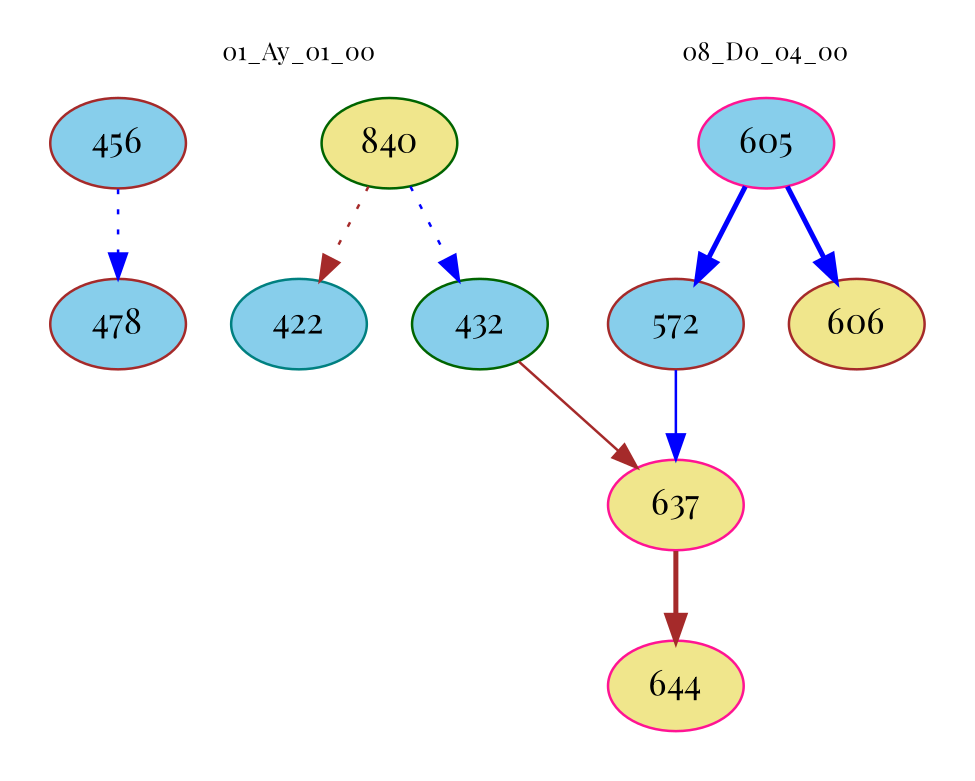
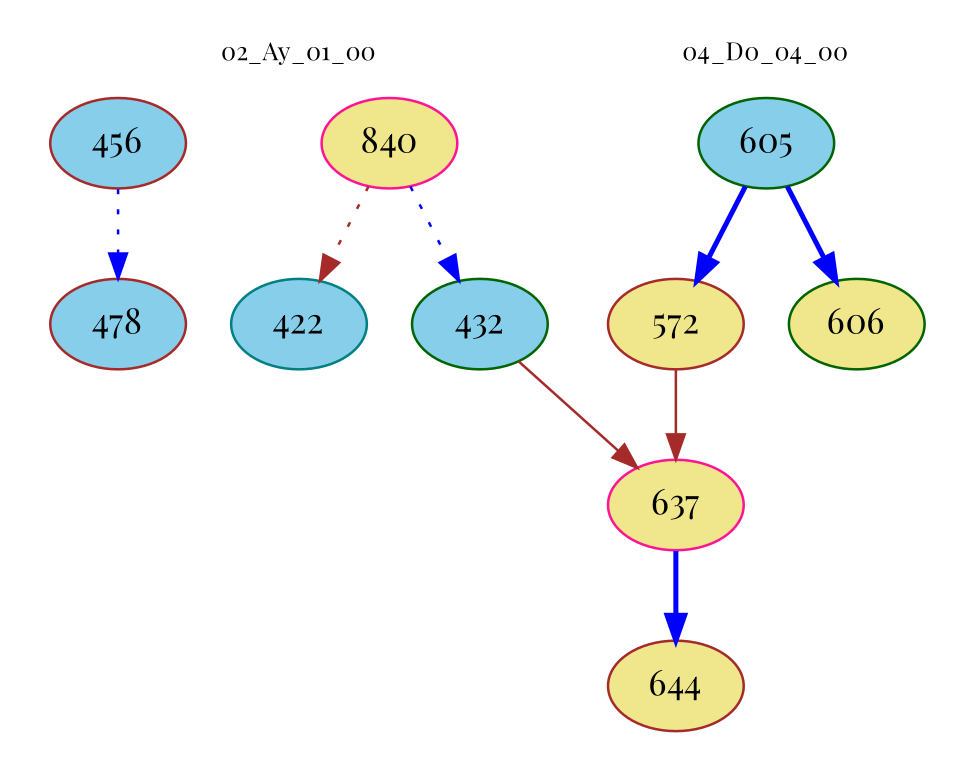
cluster "01_Ay_01_00": label "01_Ay_01_00" -> "02_Ay_01_00"
cluster "08_D0_04_00": label "08_D0_04_00" -> "04_D0_04_00"
node "840": color darkgreen -> deeppink
node "605": color deeppink -> darkgreen
node "572": fillcolor skyblue -> khaki
node "606": color brown -> darkgreen
edge "572" -> "637": color blue -> brown
edge "637" -> "644": color brown -> blue
node "644": color deeppink -> brown
